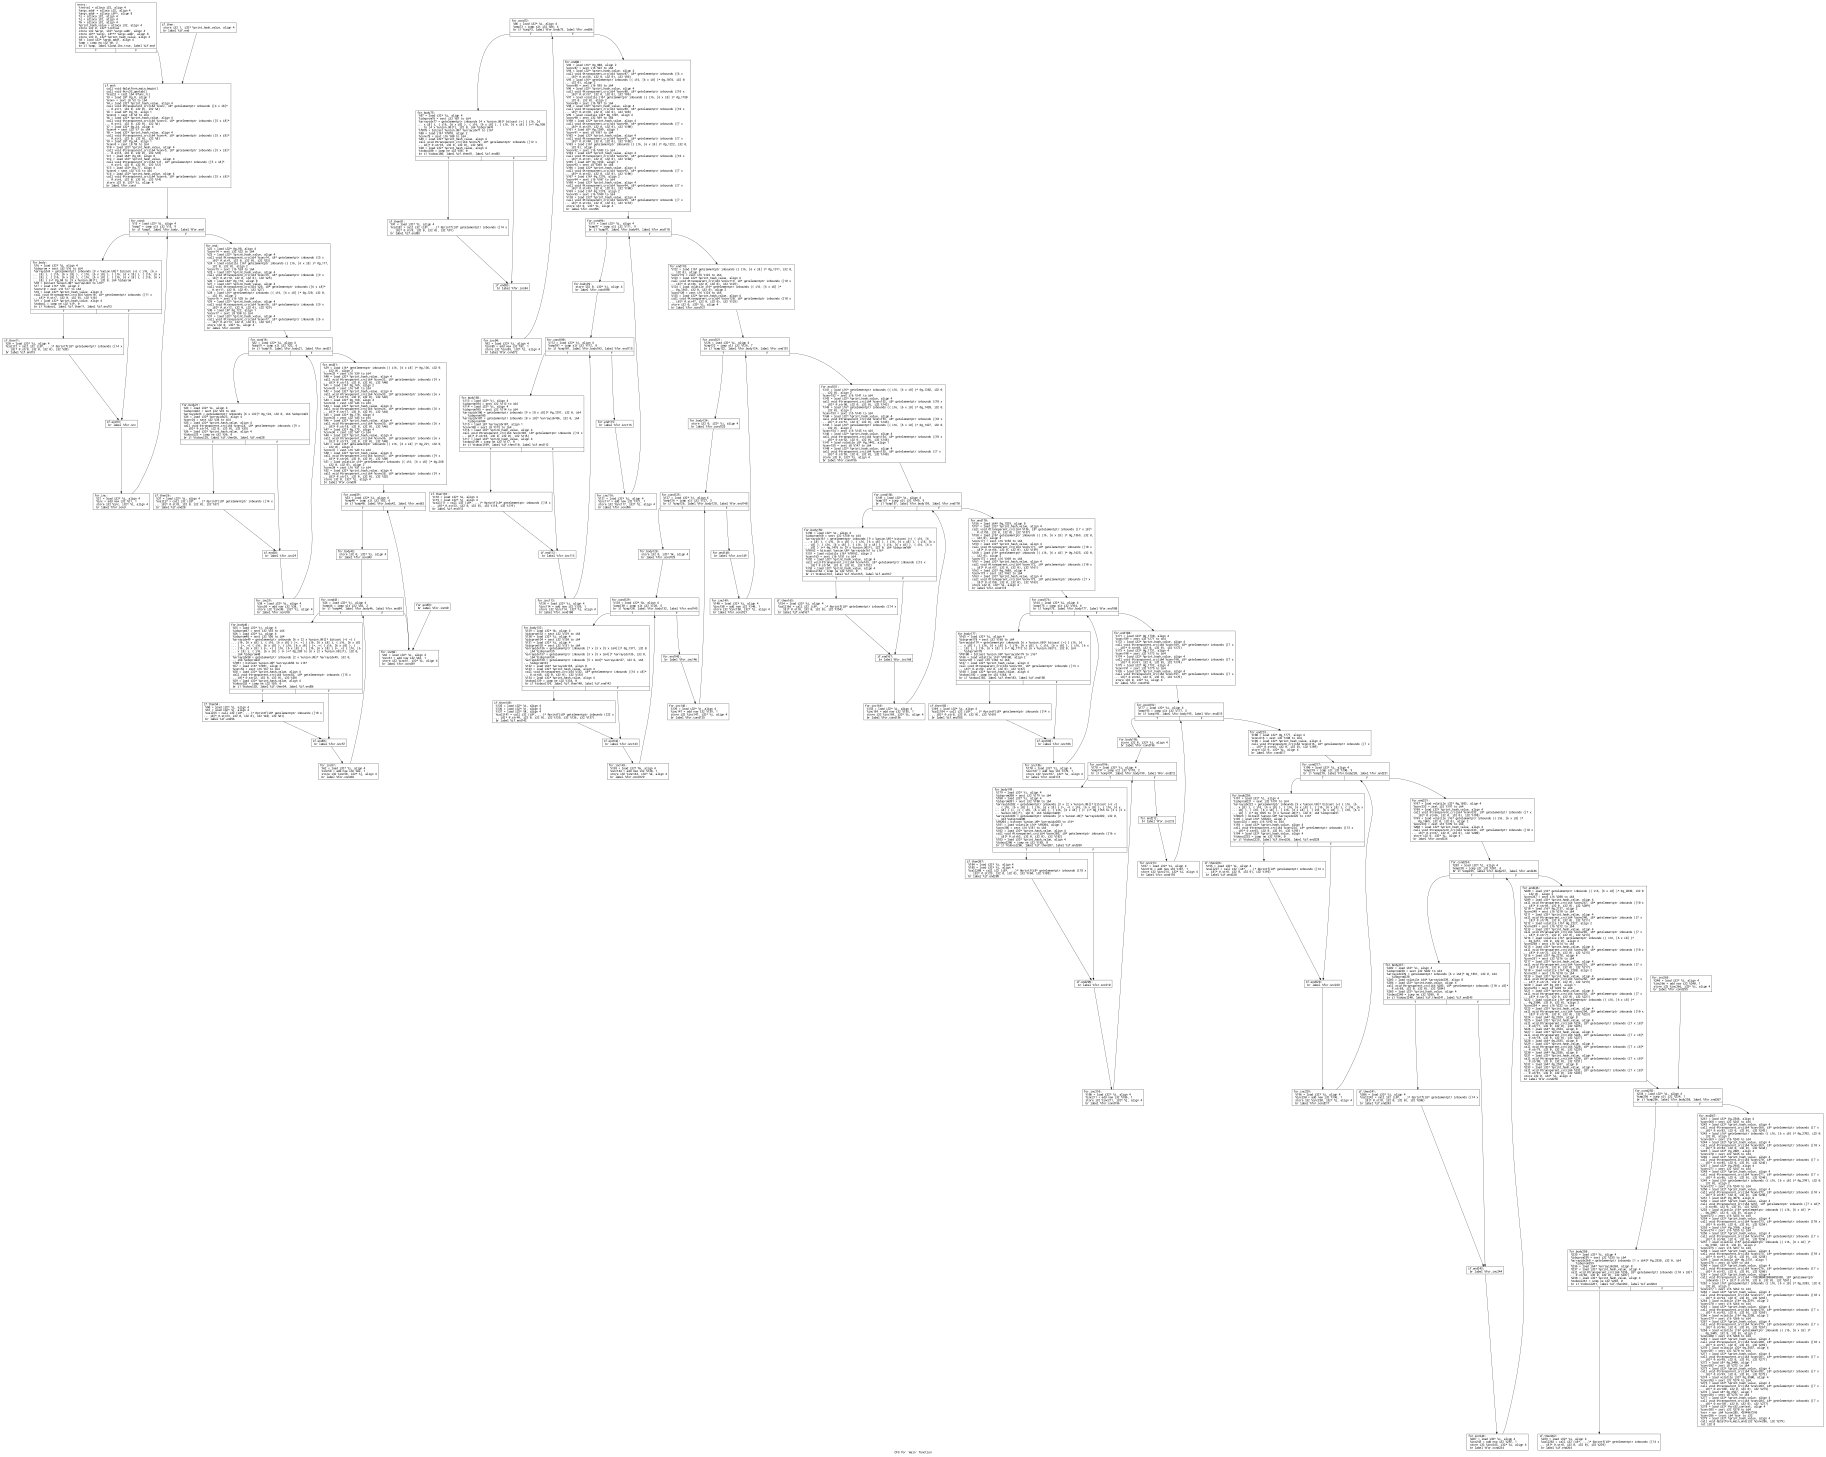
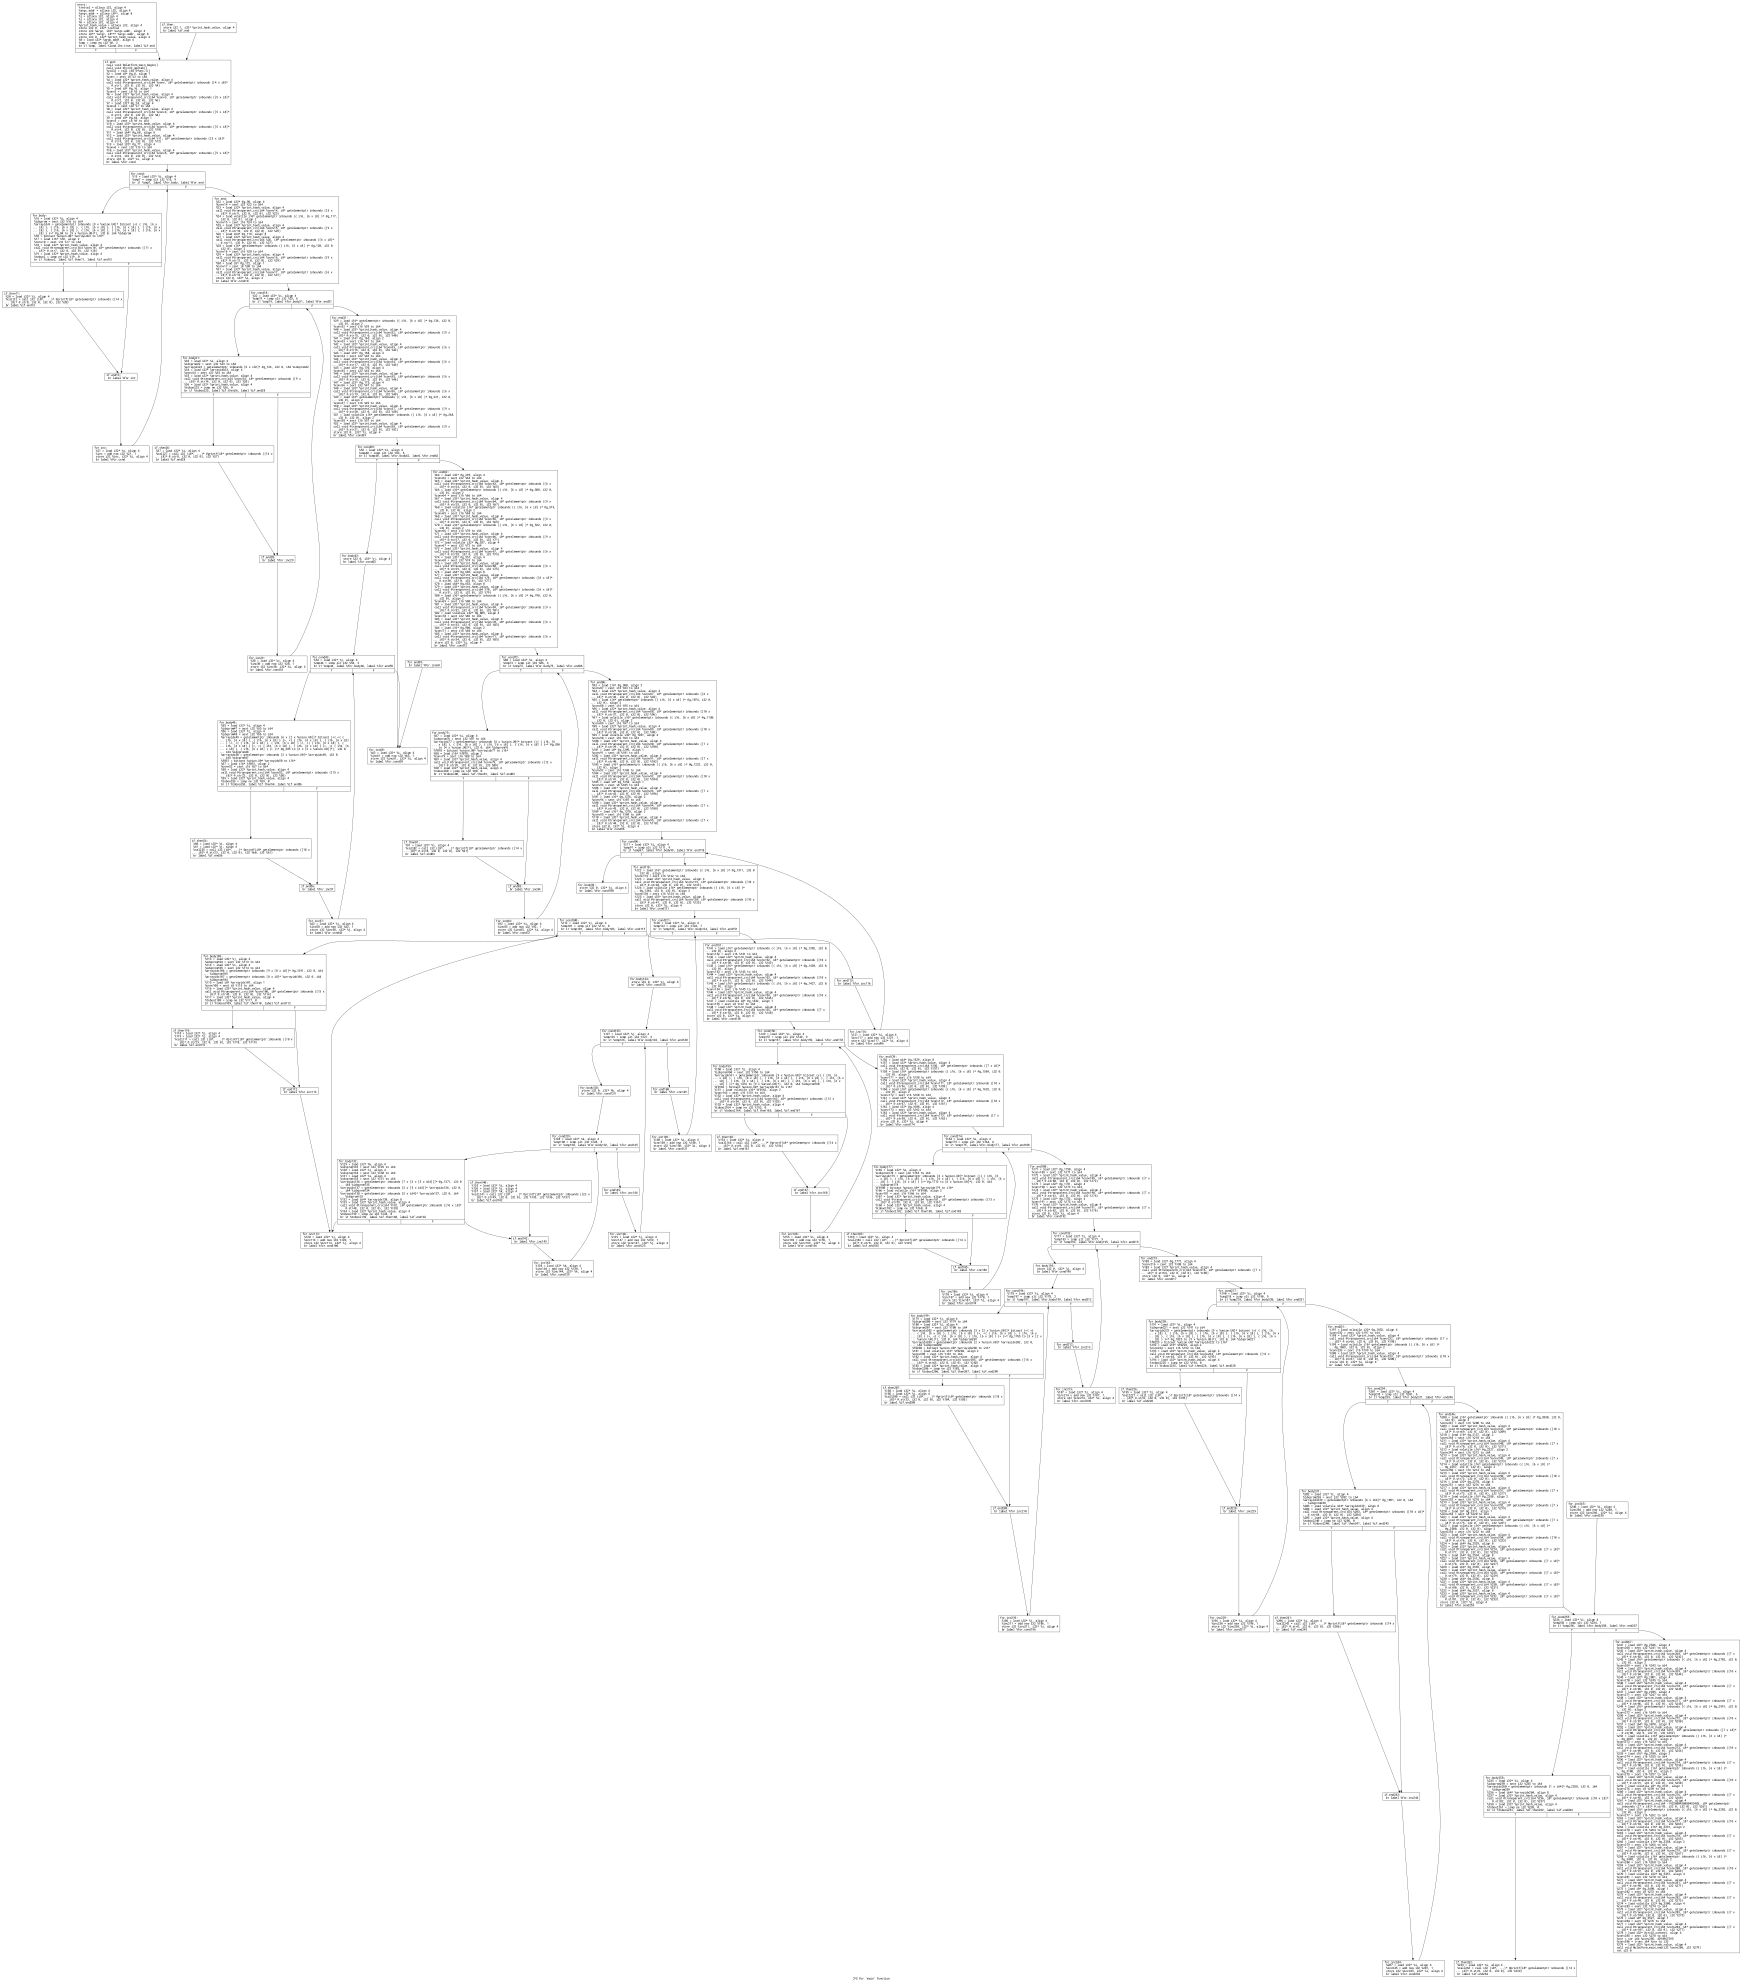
node "for.end62:": added
edge "for.body132:" -> "if.then140:": now "for.body132:" -> "for.inc113:"
